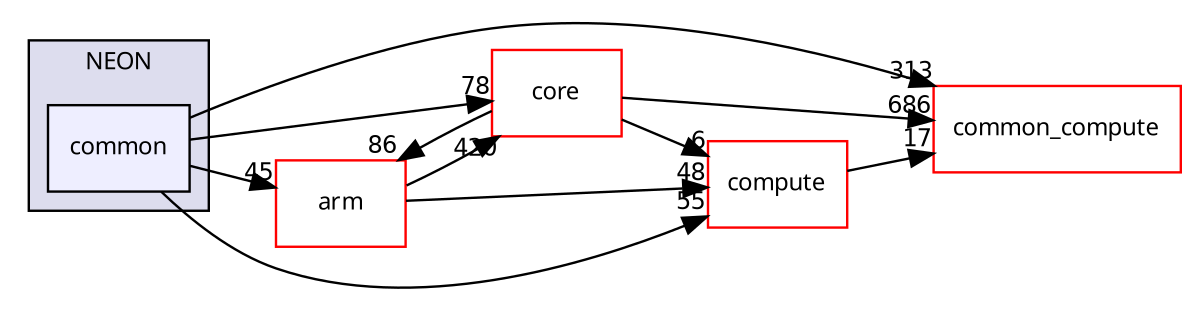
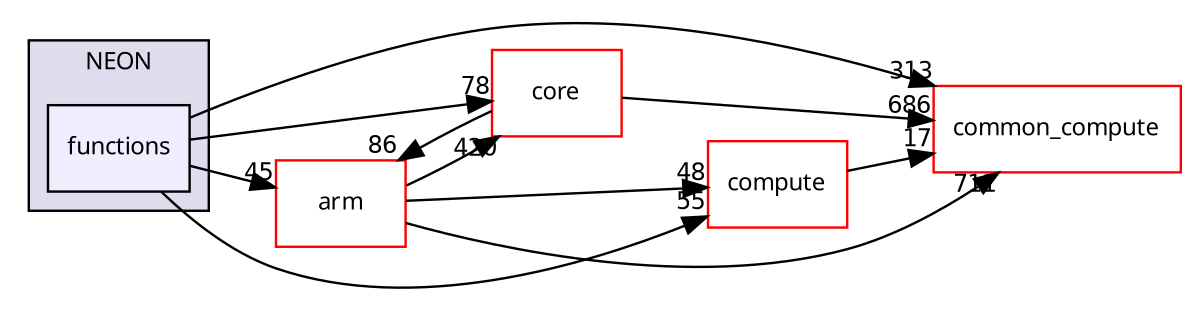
edge "core" -> "compute": removed
node "common": label "common" -> "functions"
edge "arm" -> "common_compute": added
